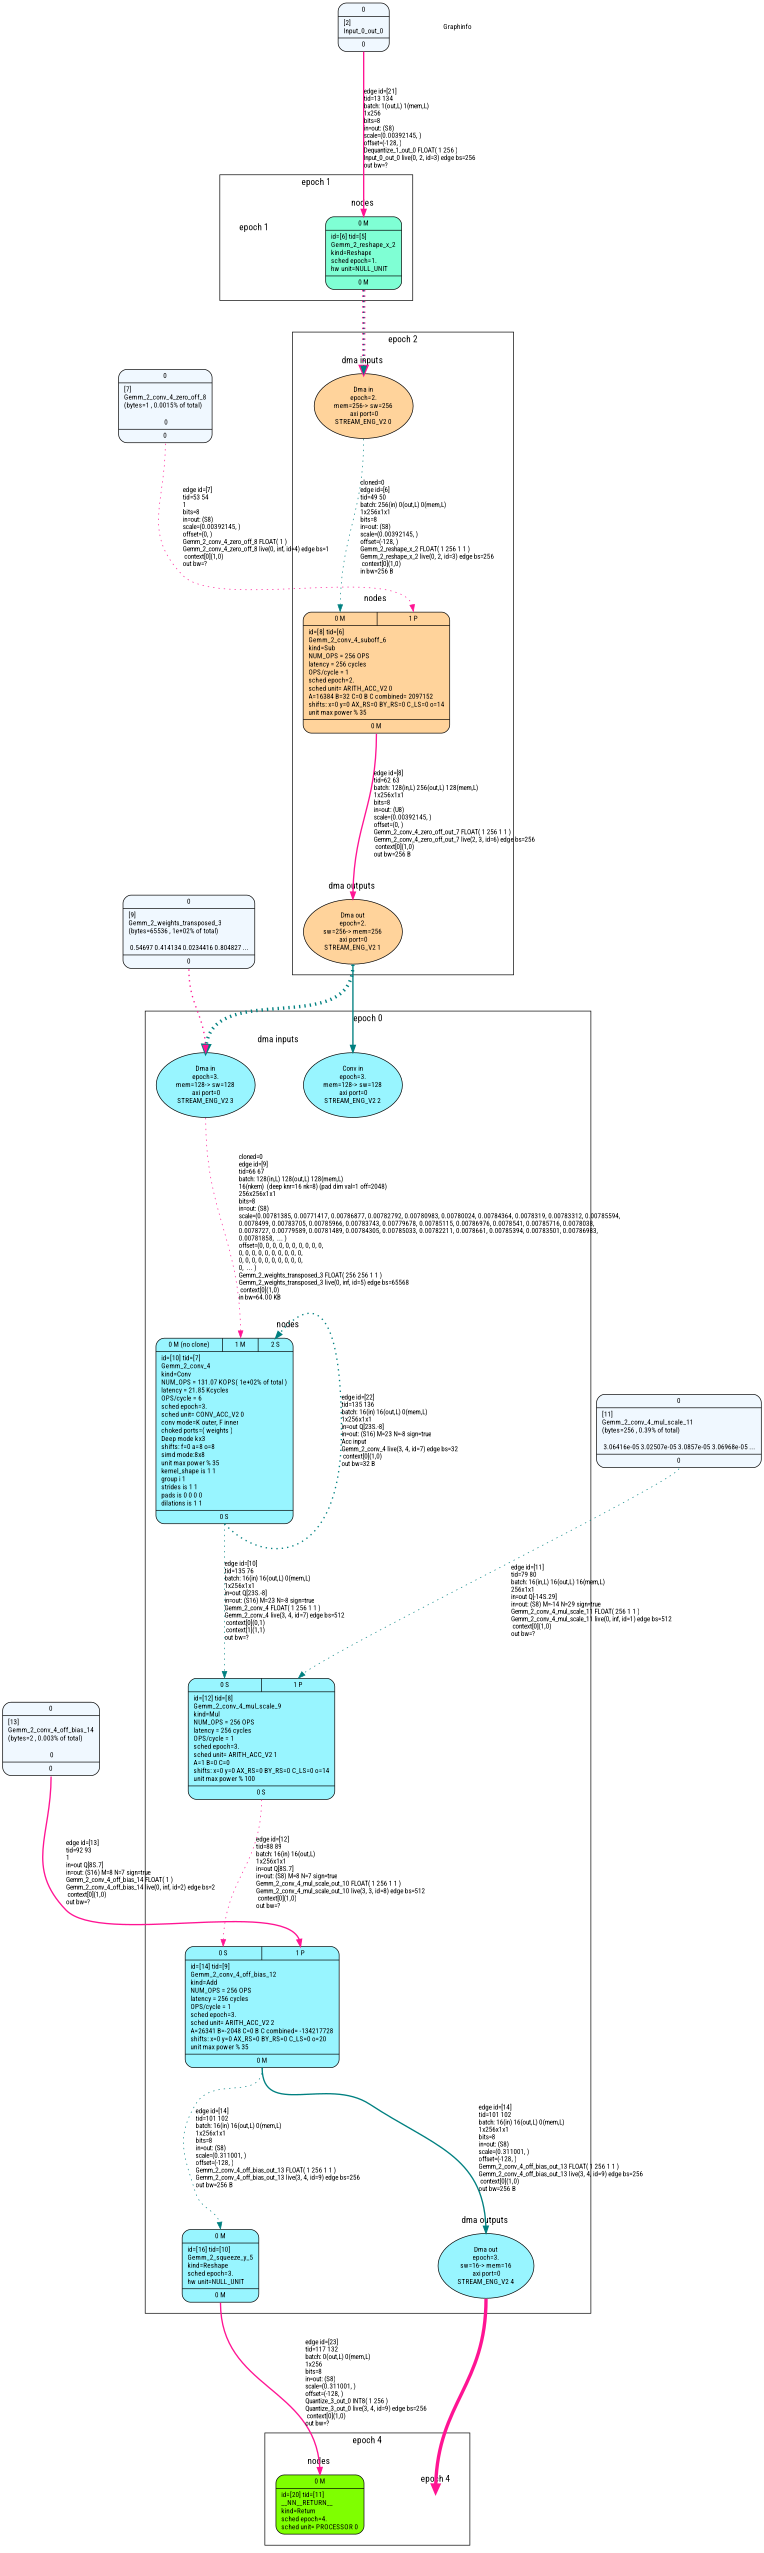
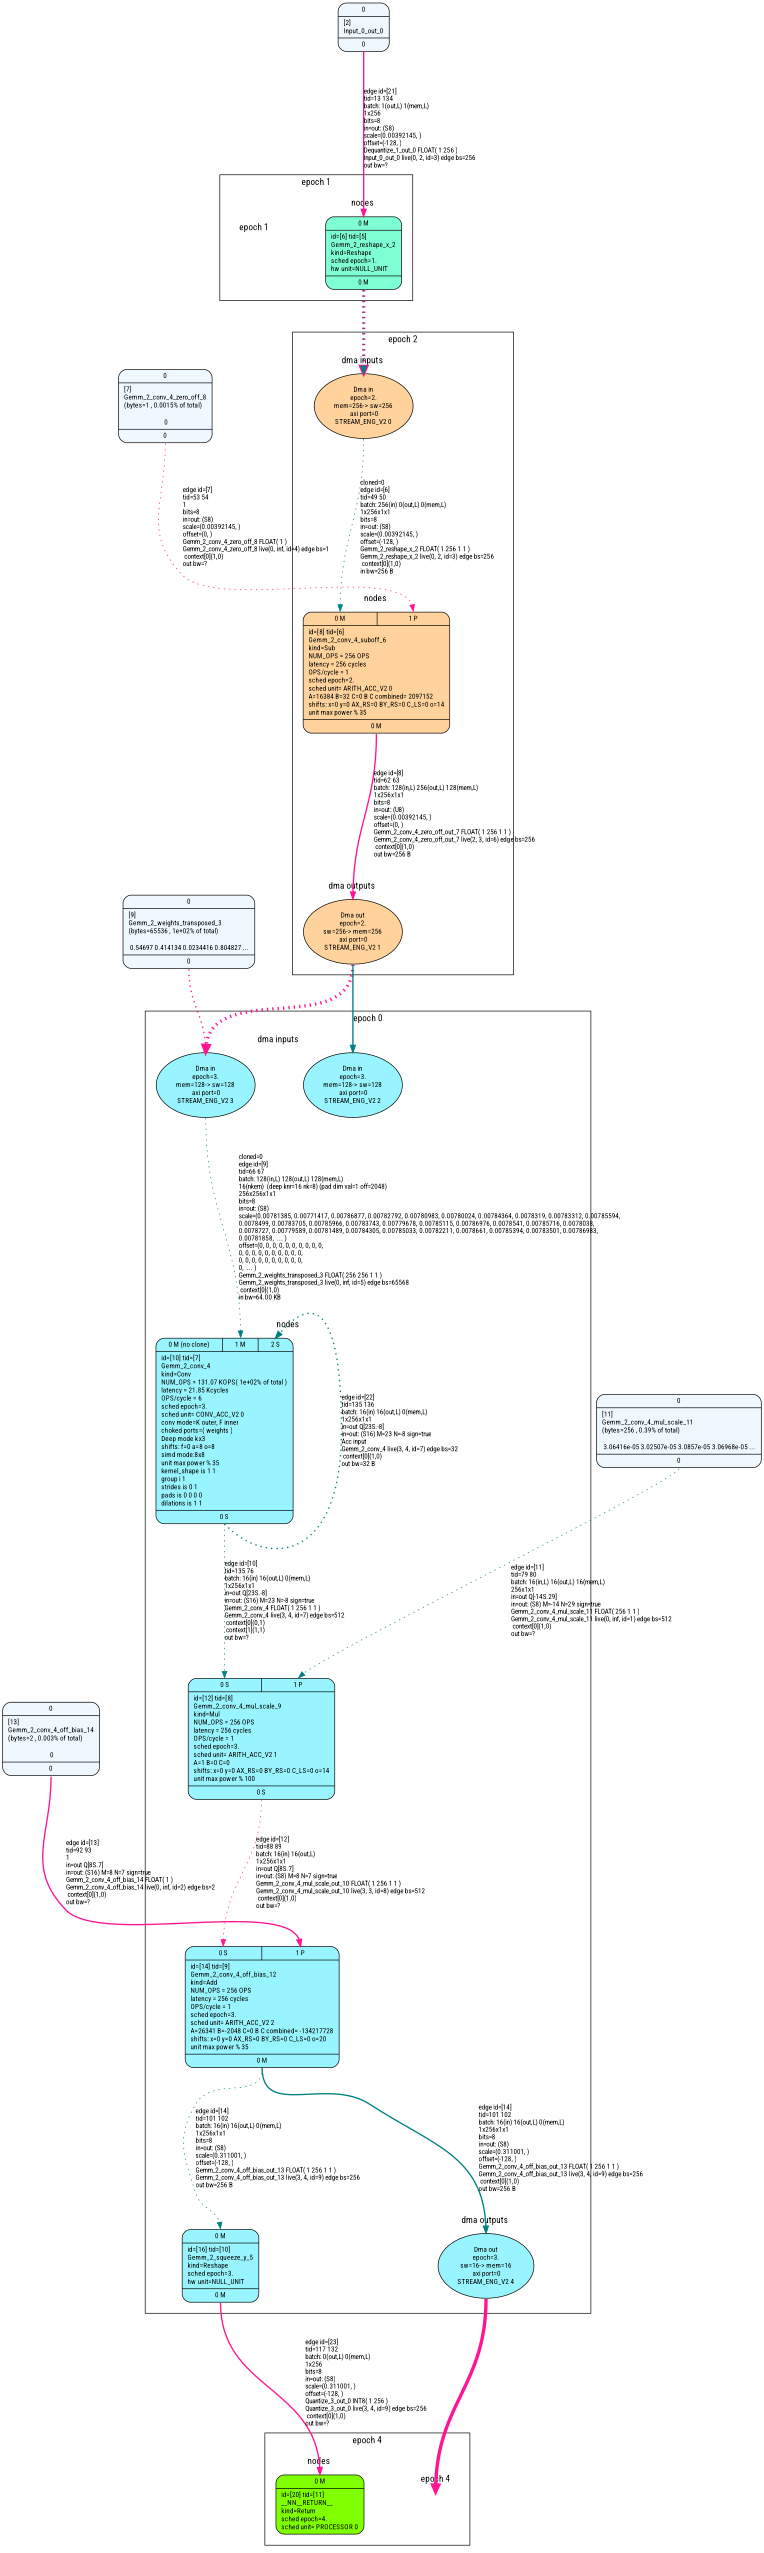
node "Graphinfo": removed
edge "Dma out epoch=2. sw=256-> mem=256 axi port=0 STREAM_ENG_V2 1" -> "Dma in epoch=3. mem=128-> sw=128 axi port=0 STREAM_ENG_V2 3": color teal -> deeppink
node "Conv in epoch=3. mem=128-> sw=128 axi port=0 STREAM_ENG_V2 2": label "Conv in epoch=3. mem=128-> sw=128 axi port=0 STREAM_ENG_V2 2" -> "Dma in epoch=3. mem=128-> sw=128 axi port=0 STREAM_ENG_V2 2"
edge "Dma in epoch=3. mem=128-> sw=128 axi port=0 STREAM_ENG_V2 3" -> "0 M (no clone)": color deeppink -> teal
node "0 M (no clone)": text "strides is 1 1" -> "strides is 0 1"
